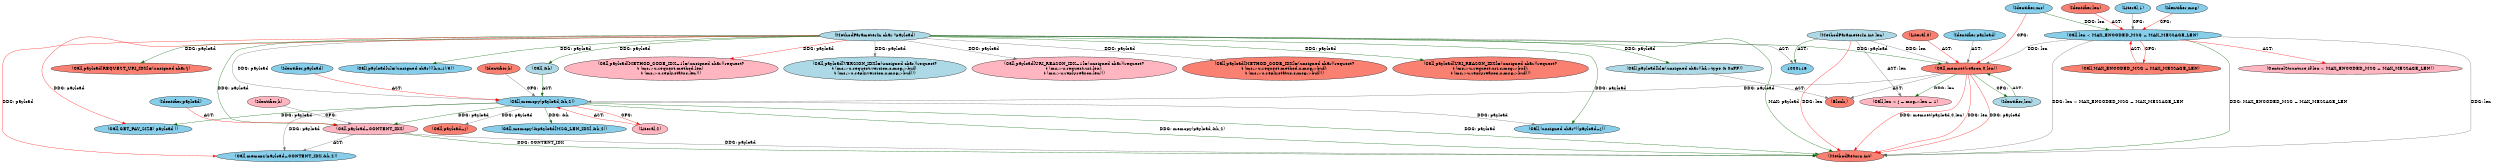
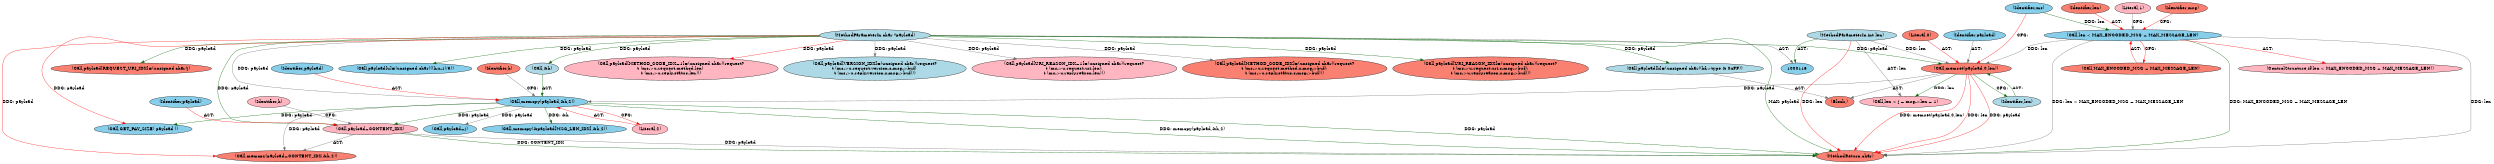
node "(Literal,1)": fillcolor skyblue -> lightpink
node "(Identifier,msg)": fillcolor skyblue -> salmon
node "(Call,memset(reason,0,len))": label "(Call,memset(reason,0,len))" -> "(Call,memset(payload,0,len))"
node "(Call,payload+j)": fillcolor salmon -> skyblue
node "(Call,(unsigned char*)(payload+j))": removed
node "(Call,memcpy(payload+CONTENT_IDX,&h,2))": fillcolor skyblue -> salmon
node "(MethodReturn,int)": label "(MethodReturn,int)" -> "(MethodReturn,char)"
